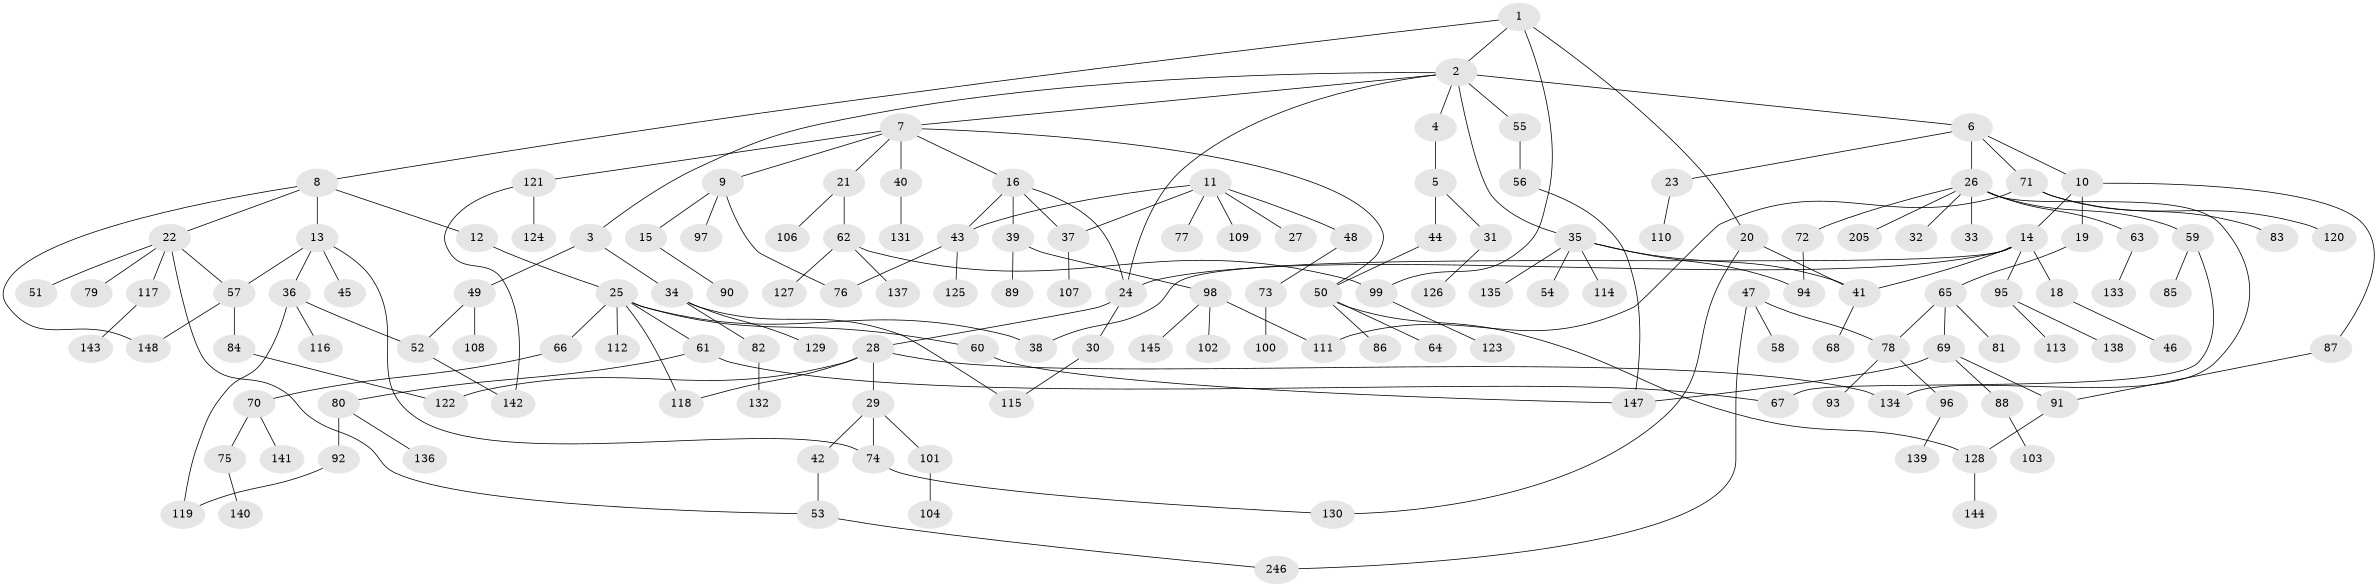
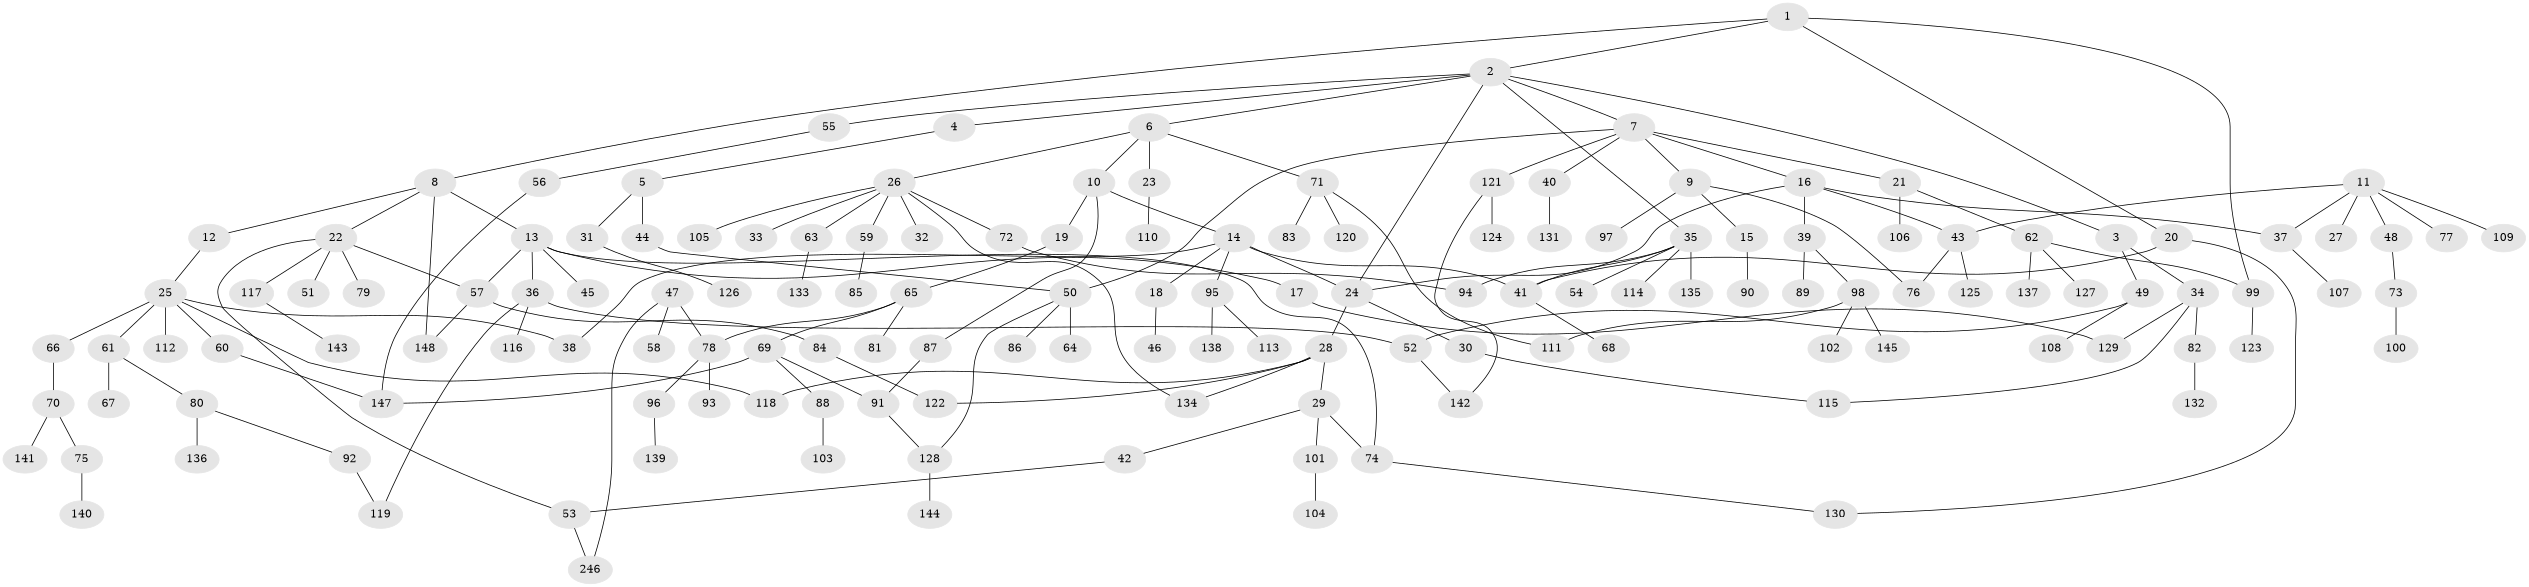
node "205": label "205" -> "105"
node "17": added
edge "59" -- "67": removed
